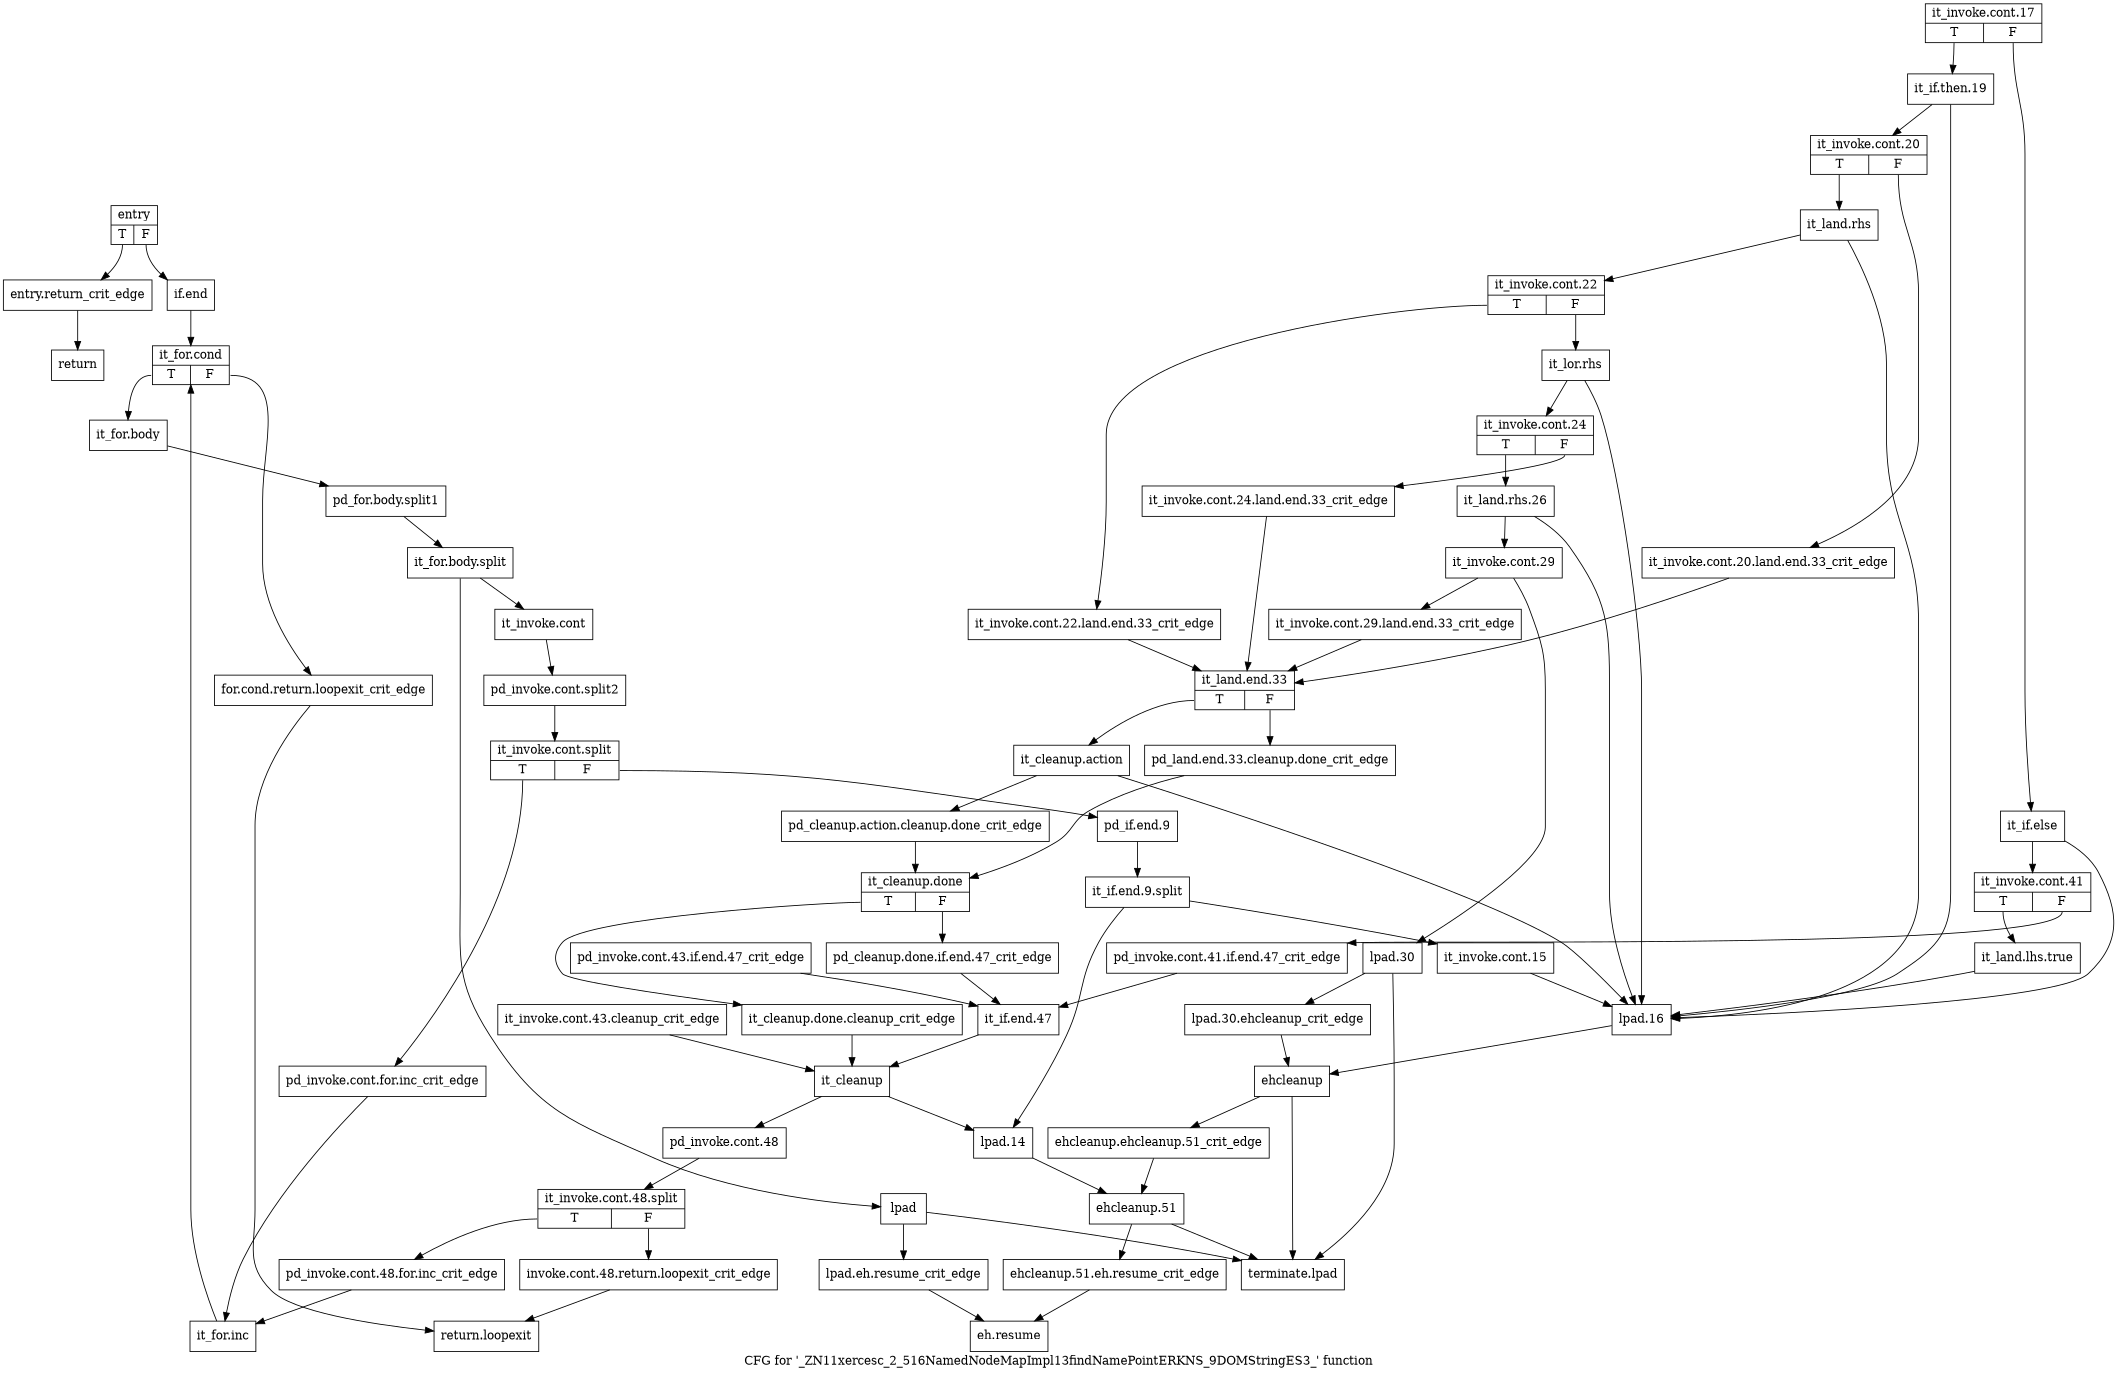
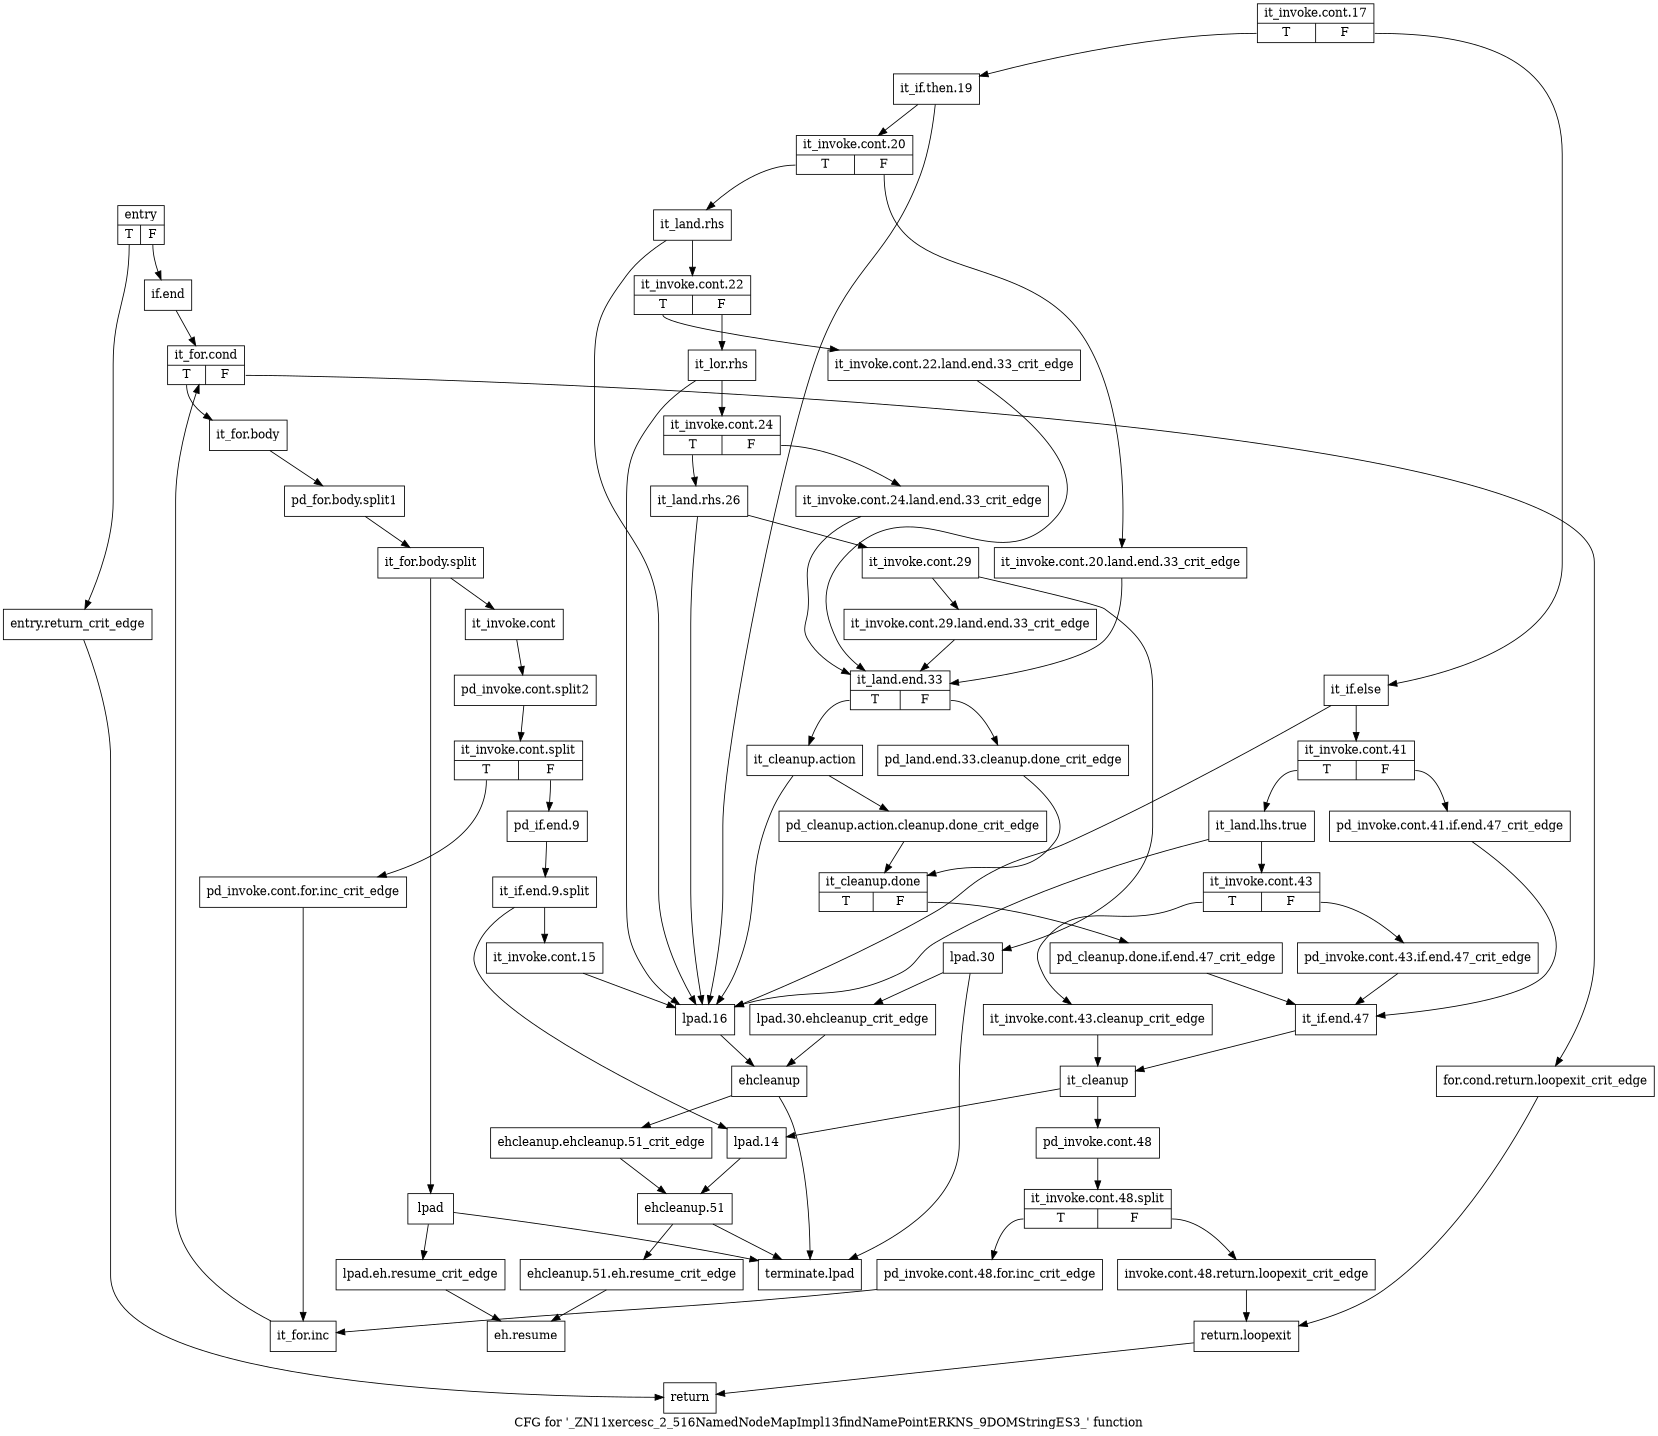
node "it_invoke.cont.43": added
node "it_cleanup.done.cleanup_crit_edge": removed
edge "return.loopexit" -> "return": added
